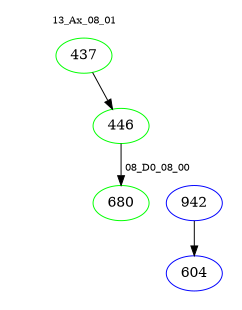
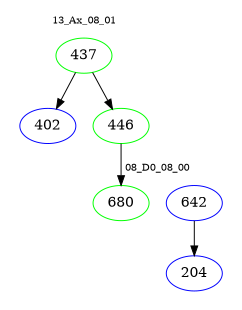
node "402": added
node "942": label "942" -> "642"
node "604": label "604" -> "204"
